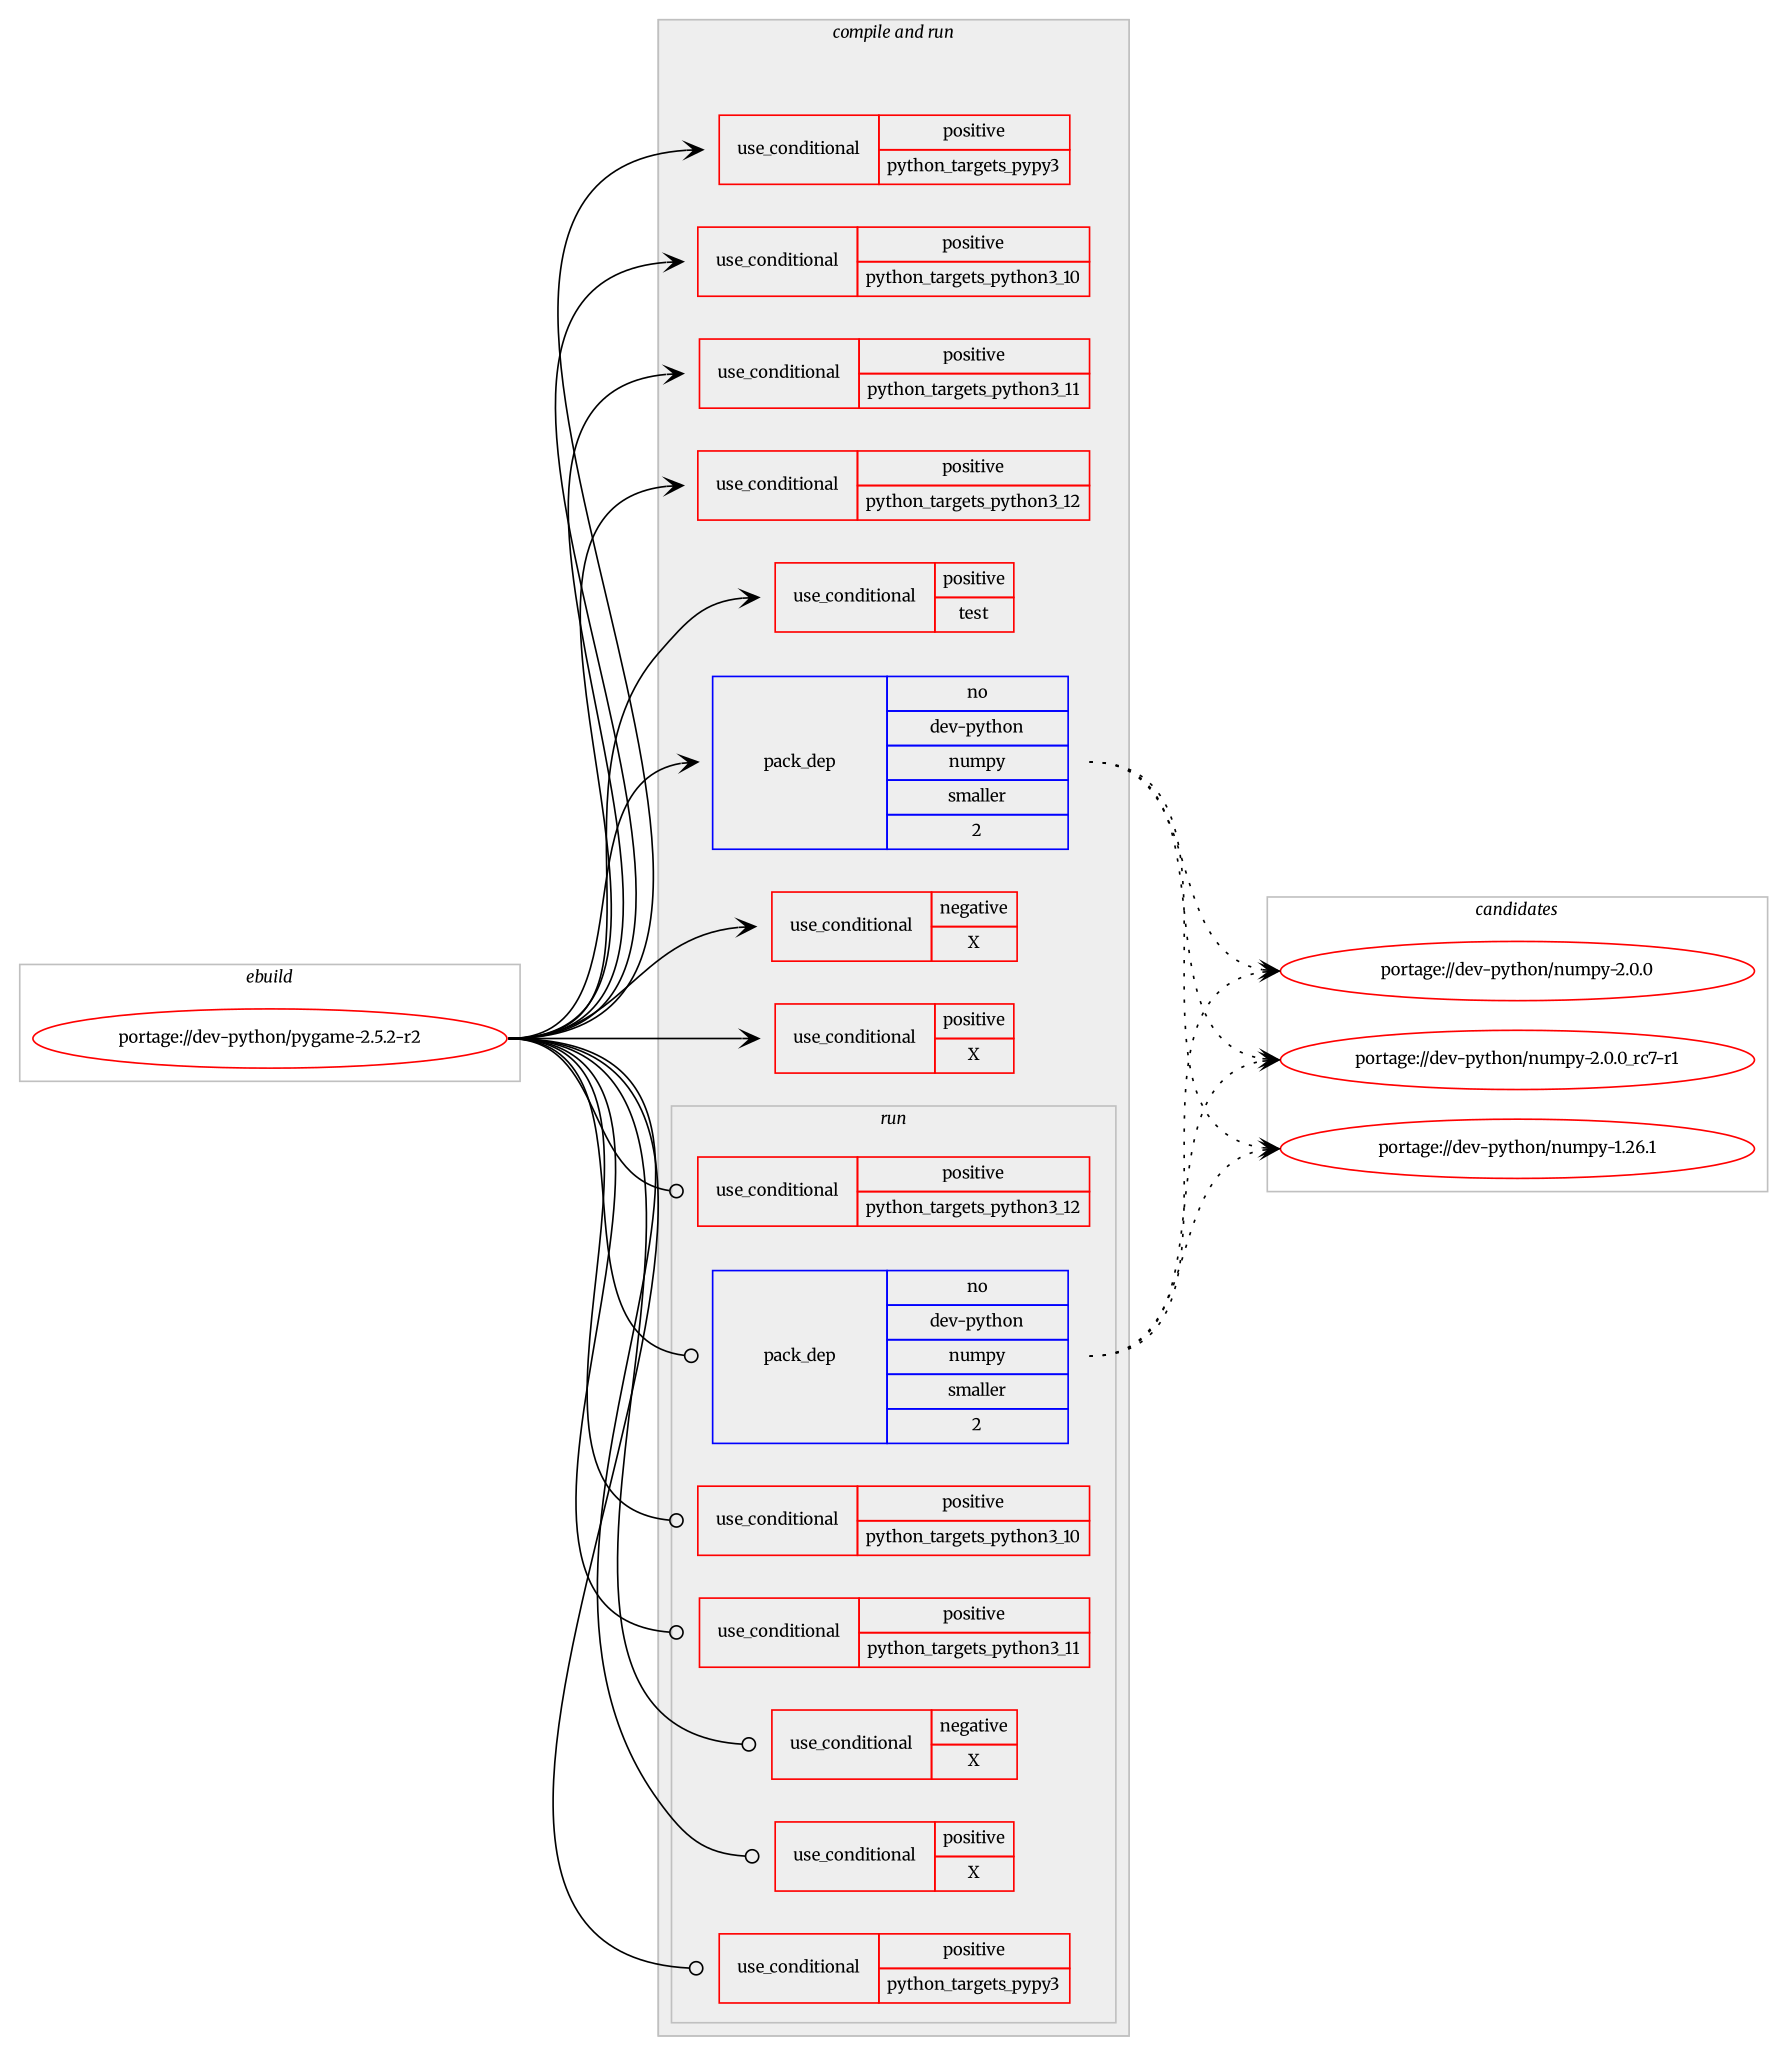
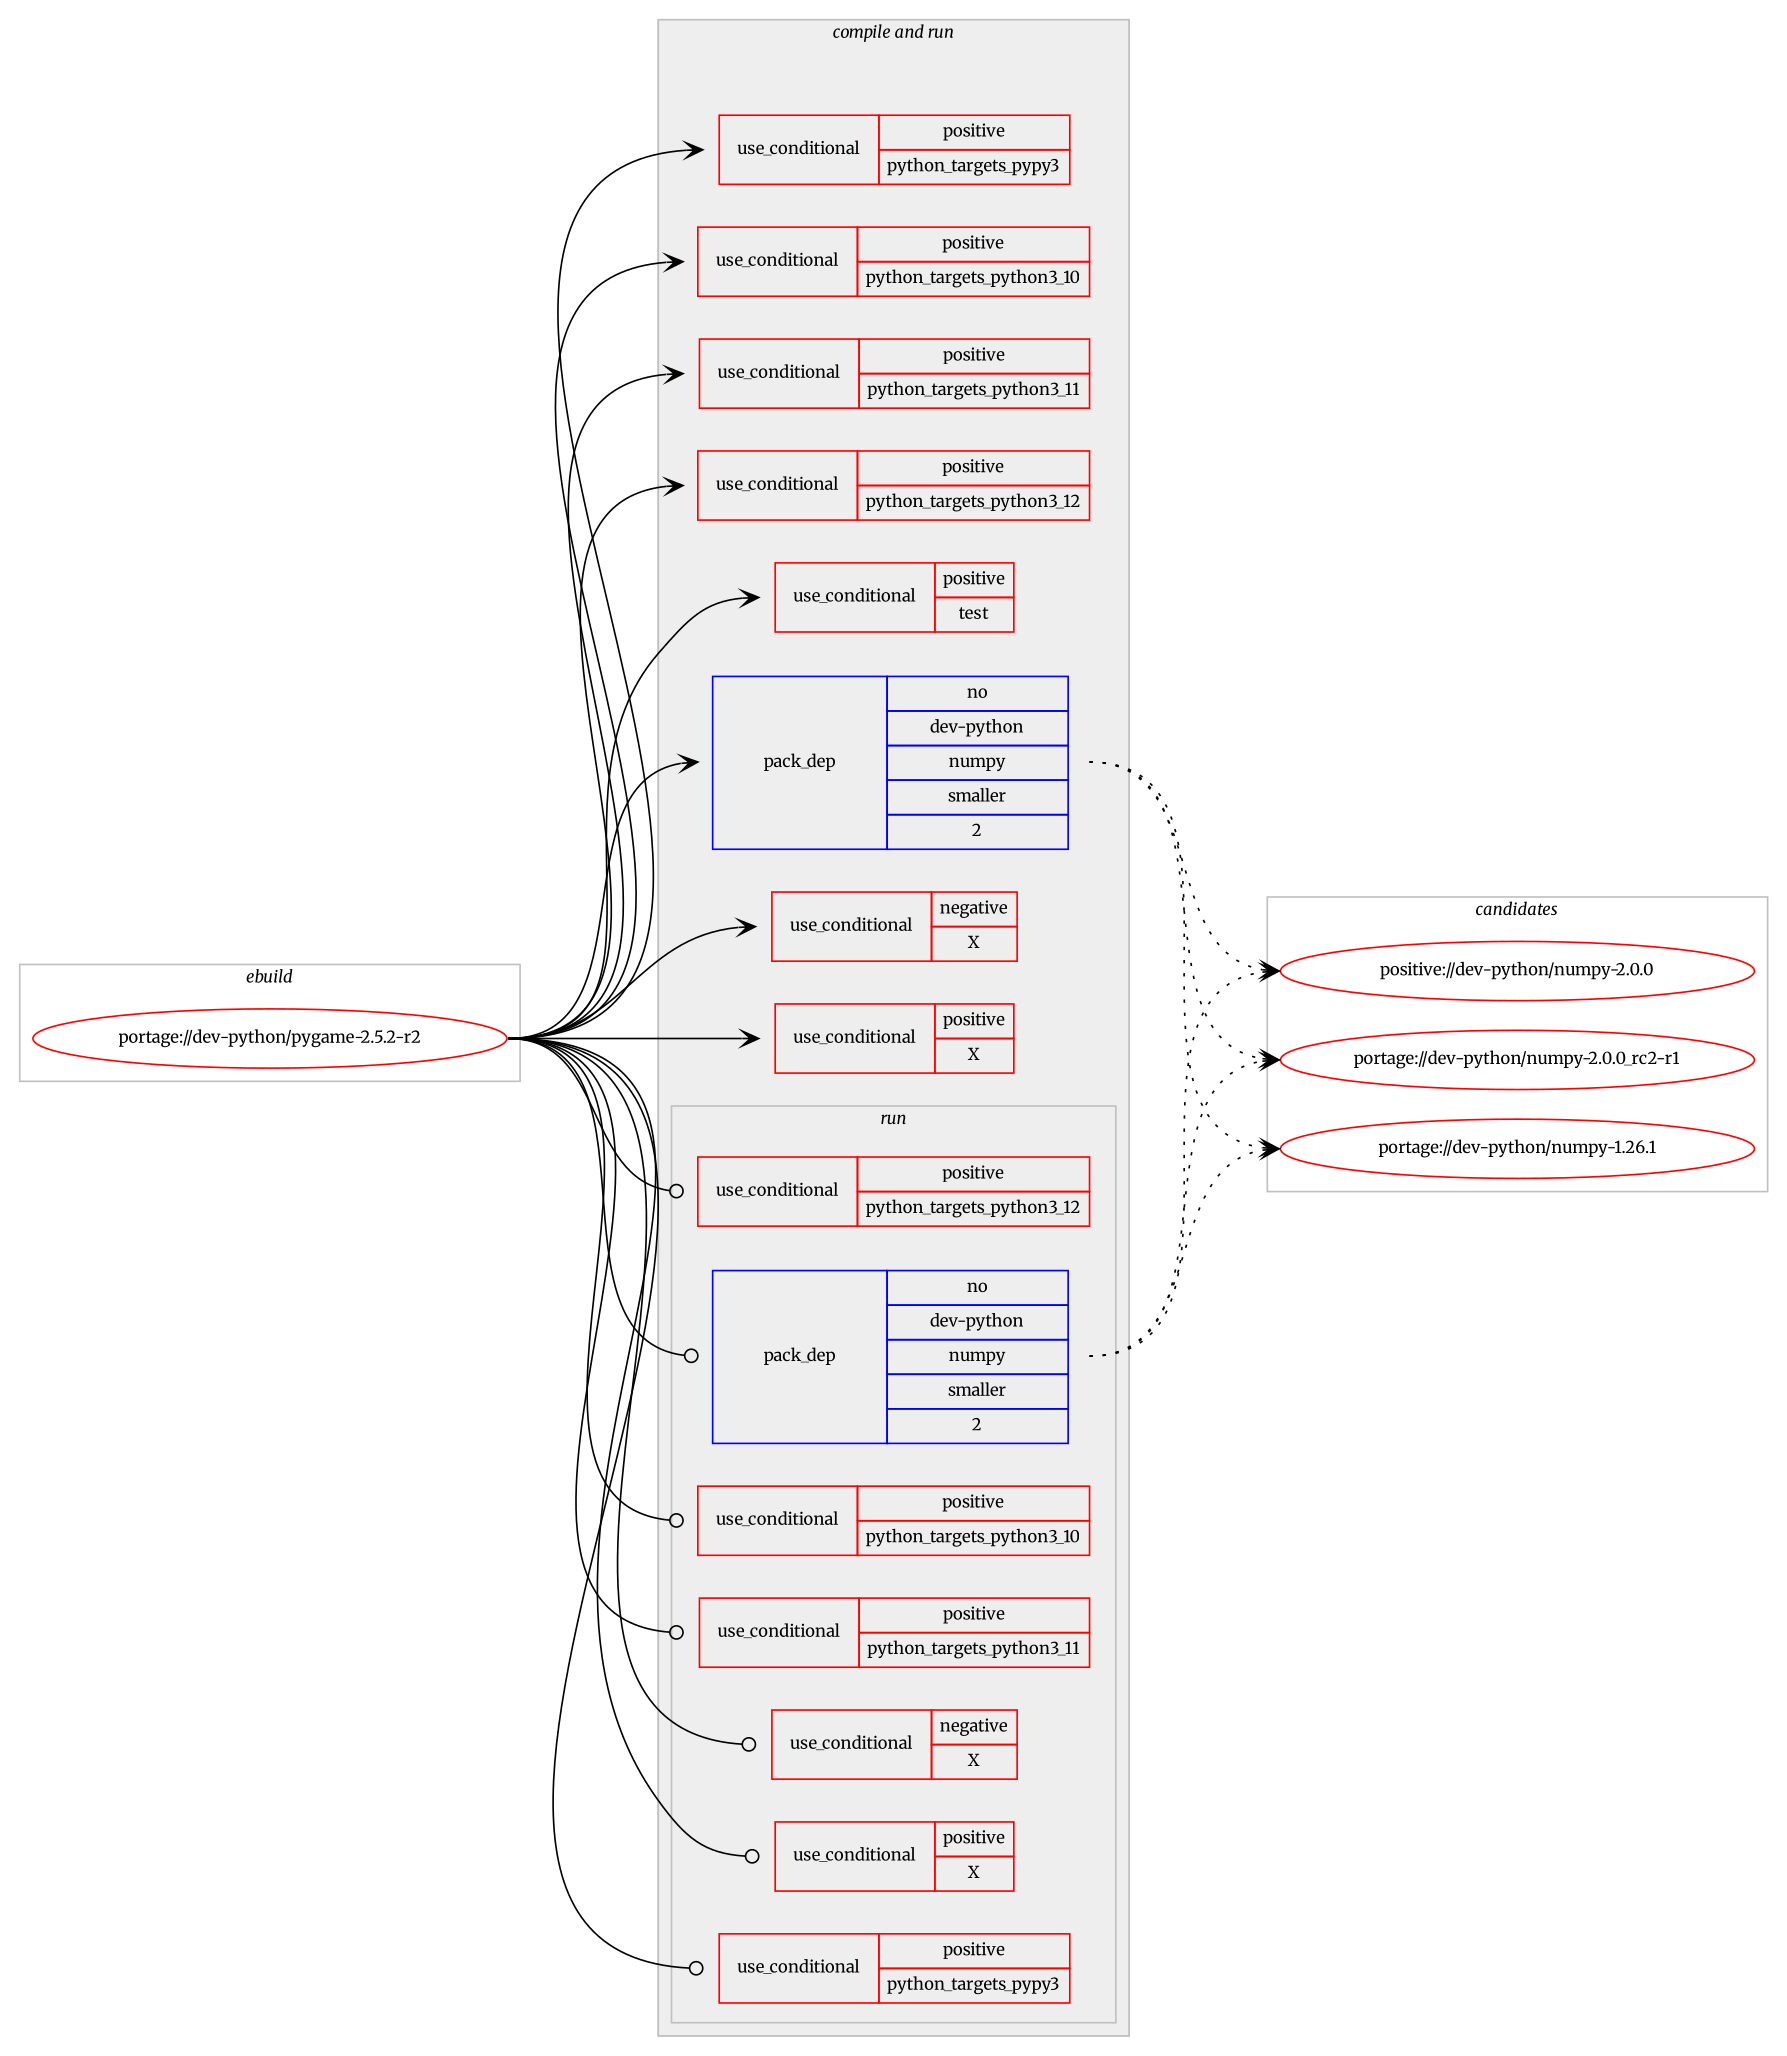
node "portage://dev-python/numpy-2.0.0": label "portage://dev-python/numpy-2.0.0" -> "positive://dev-python/numpy-2.0.0"
node "portage://dev-python/numpy-2.0.0_rc7-r1": label "portage://dev-python/numpy-2.0.0_rc7-r1" -> "portage://dev-python/numpy-2.0.0_rc2-r1"
